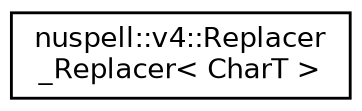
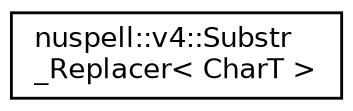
node "nuspell::v4::Replacer _Replacer< CharT >": label "nuspell::v4::Replacer _Replacer< CharT >" -> "nuspell::v4::Substr _Replacer< CharT >"
